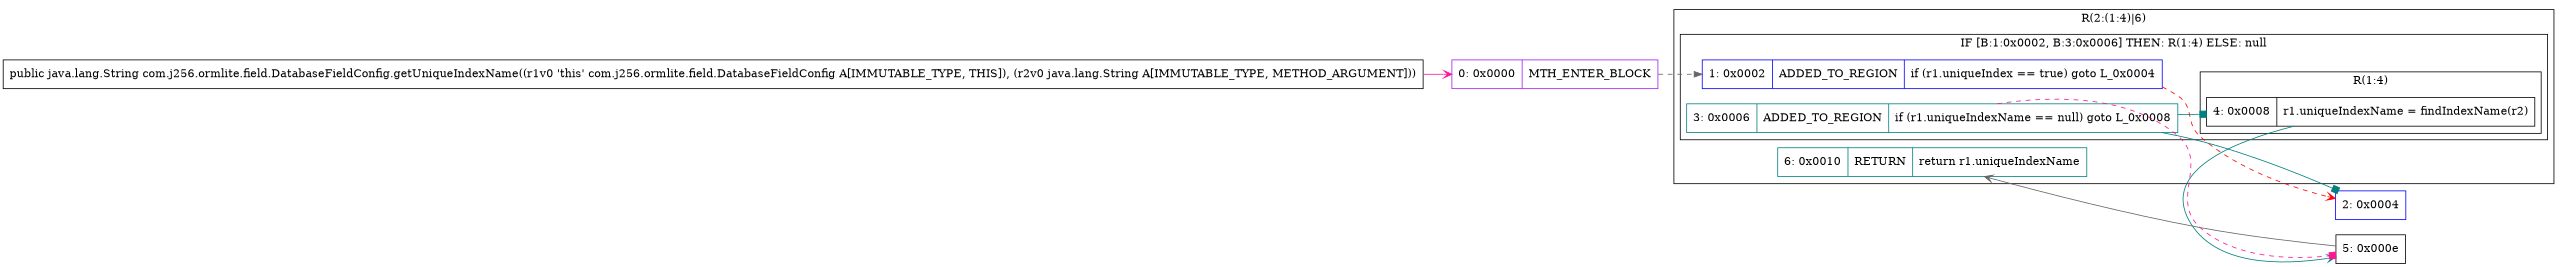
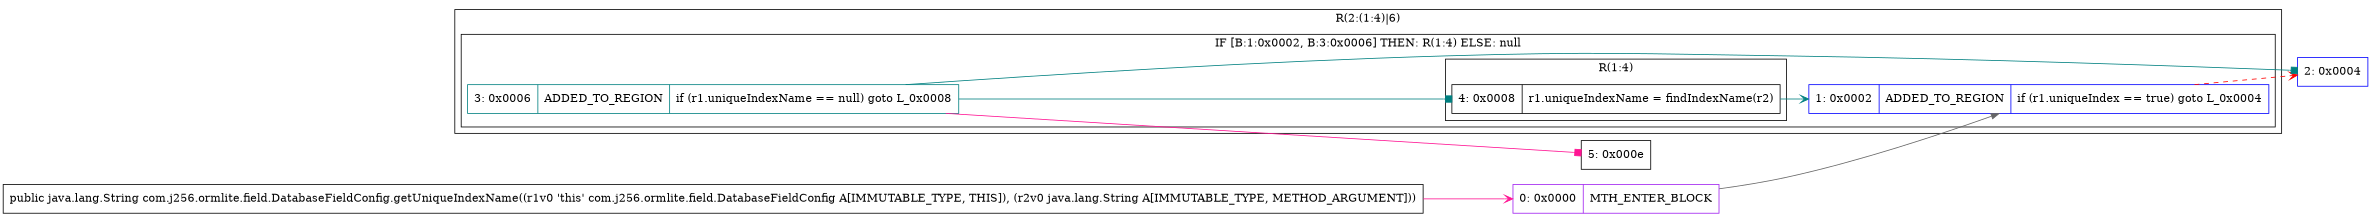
edge "0: 0x0000" -> "1: 0x0002": style dashed -> solid
edge "3: 0x0006" -> "5: 0x000e": style dashed -> solid
node "6: 0x0010": removed
edge "4: 0x0008" -> "5: 0x000e": now "4: 0x0008" -> "1: 0x0002"
